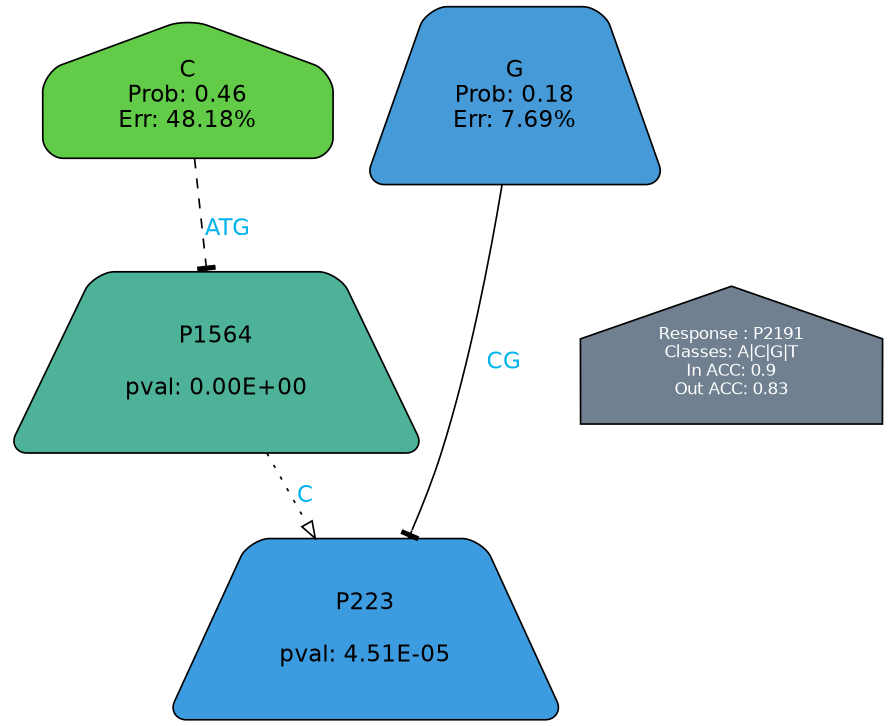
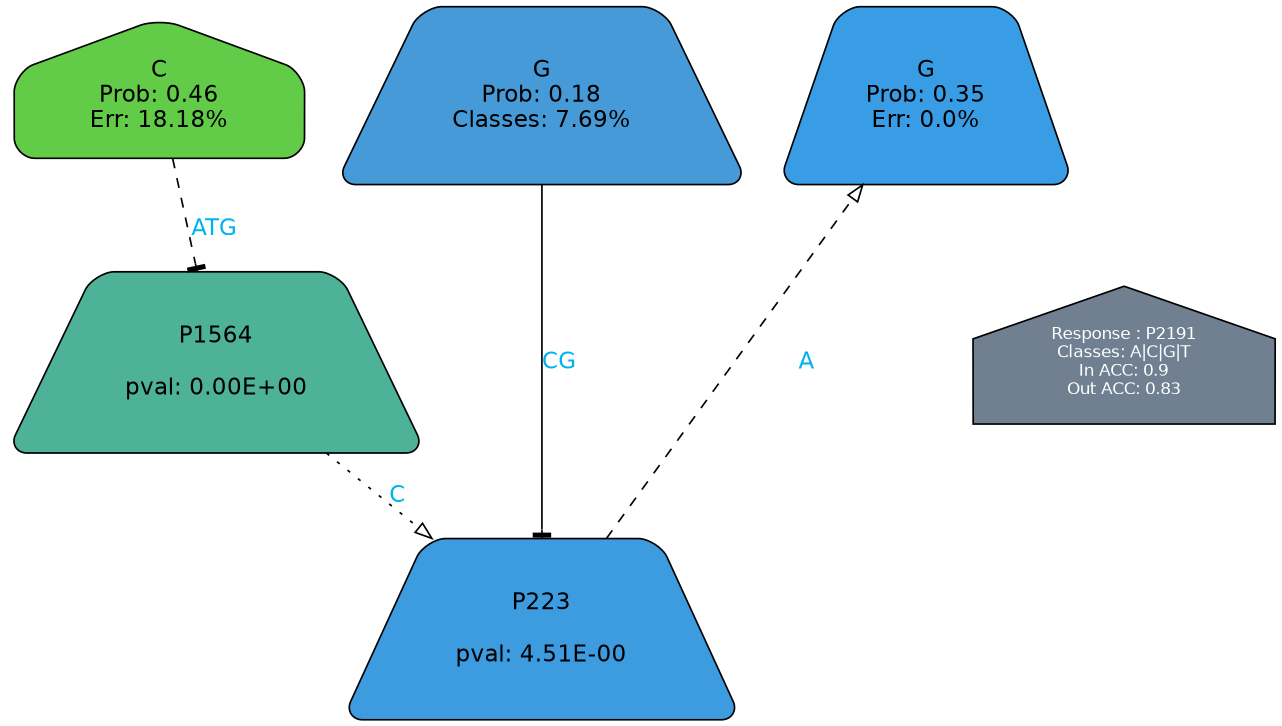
node "C Prob: 0.46 Err: 48.18%": label "C Prob: 0.46 Err: 48.18%" -> "C Prob: 0.46 Err: 18.18%"
node "G Prob: 0.18 Err: 7.69%": label "G Prob: 0.18 Err: 7.69%" -> "G Prob: 0.18 Classes: 7.69%"
node "G Prob: 0.35 Err: 0.0%": added
node "P223 pval: 4.51E-05": label "P223 pval: 4.51E-05" -> "P223 pval: 4.51E-00"
